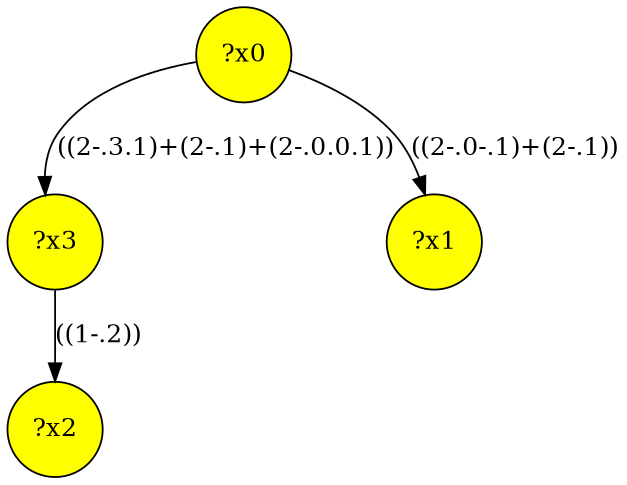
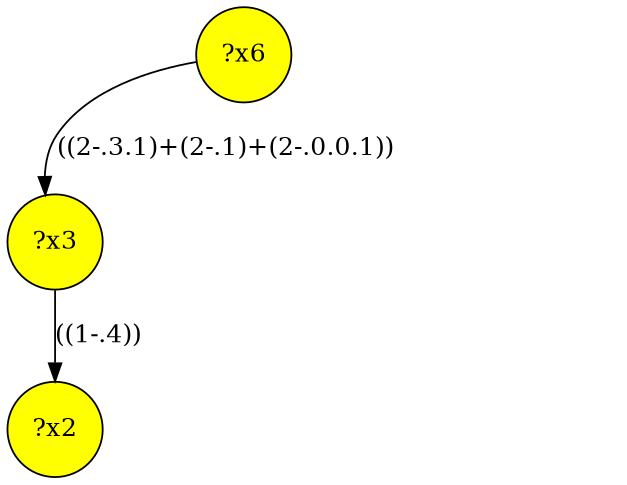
node "?x0": label "?x0" -> "?x6"
node "?x1": removed
edge "?x3" -> "?x2": label "((1-.2))" -> "((1-.4))"
